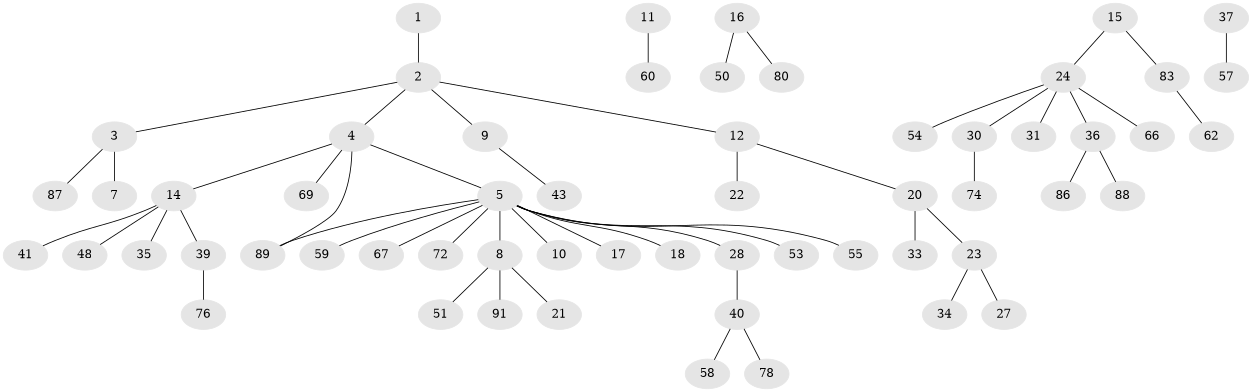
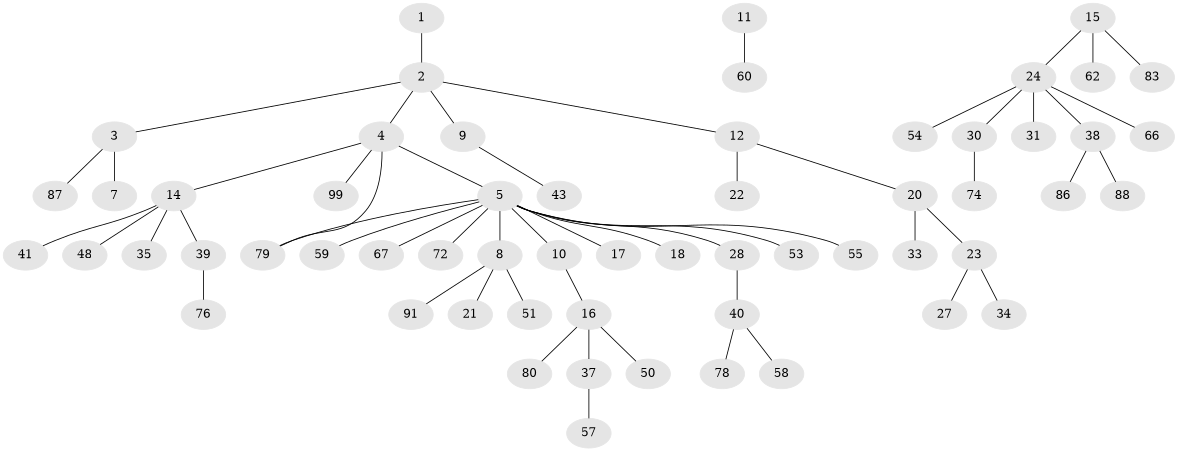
edge "83" -- "62": now "15" -- "62"
node "36": label "36" -> "38"
node "69": label "69" -> "99"
node "89": label "89" -> "79"
edge "10" -- "16": added
edge "16" -- "37": added
